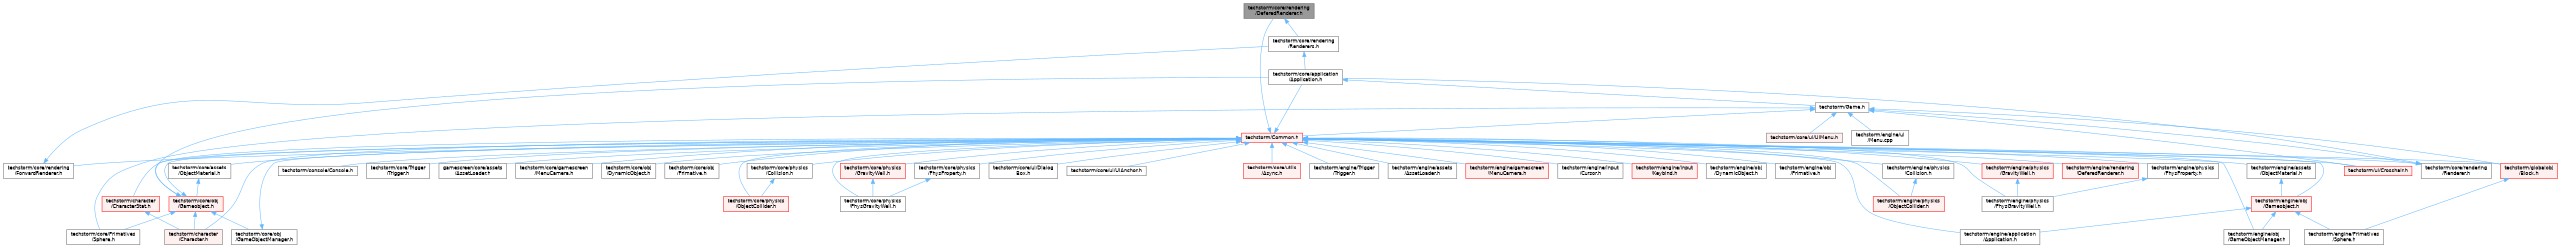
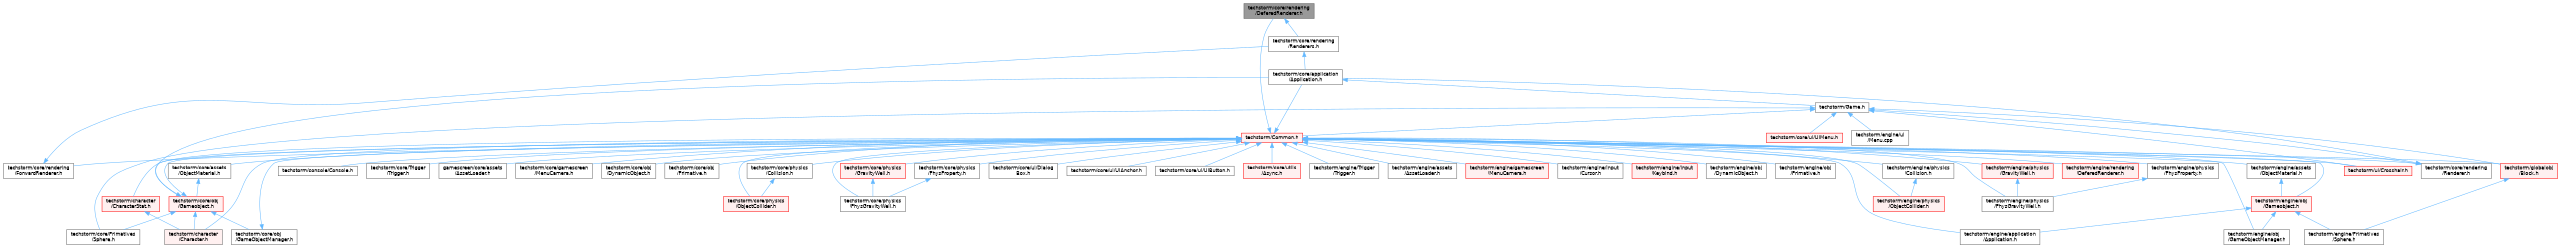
node "techstorm/core/ui/UIMenu.h": color grey40 -> red
node "techstorm/core/ui/UIButton.h": added
